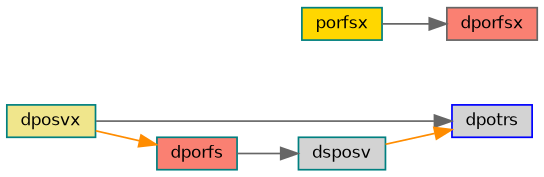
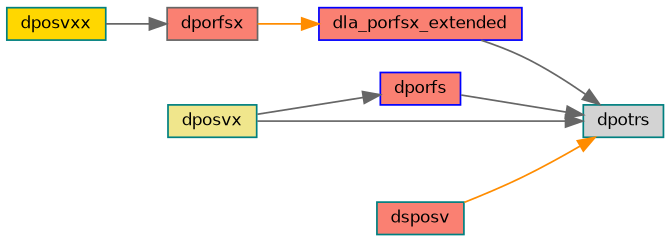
node "porfsx": label "porfsx" -> "dposvxx"
node "dla_porfsx_extended": added
node "dpotrs": color blue -> teal
edge "dposvx" -> "dporfs": color darkorange -> gray40
node "dporfs": color teal -> blue
edge "dporfs" -> "dsposv": now "dporfs" -> "dpotrs"
node "dsposv": fillcolor lightgrey -> salmon
